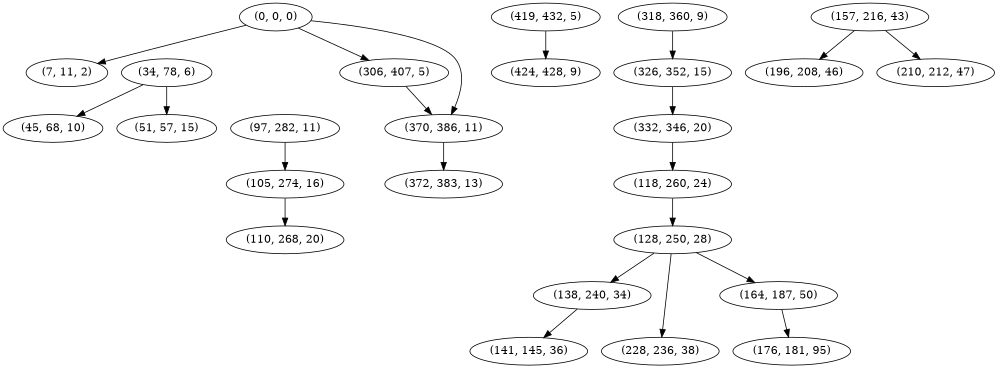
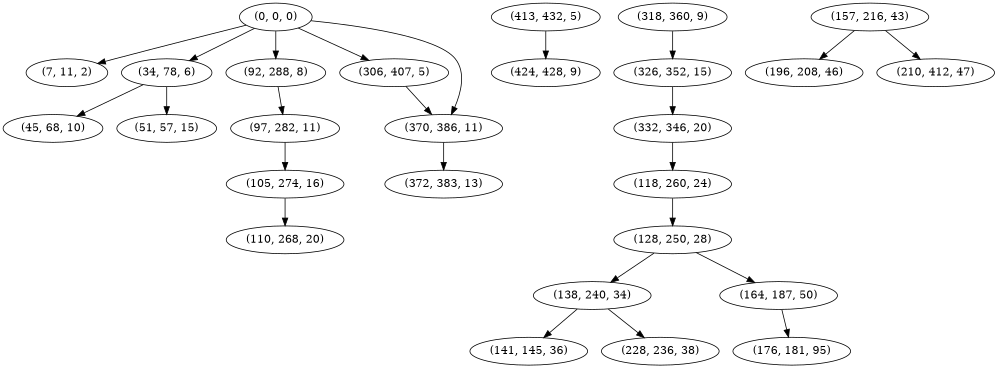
node "(419, 432, 5)": label "(419, 432, 5)" -> "(413, 432, 5)"
edge "(0, 0, 0)" -> "(34, 78, 6)": added
node "(92, 288, 8)": added
node "(210, 212, 47)": label "(210, 212, 47)" -> "(210, 412, 47)"
edge "(128, 250, 28)" -> "(228, 236, 38)": now "(138, 240, 34)" -> "(228, 236, 38)"
